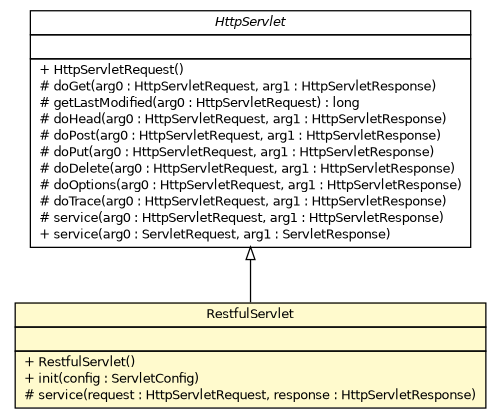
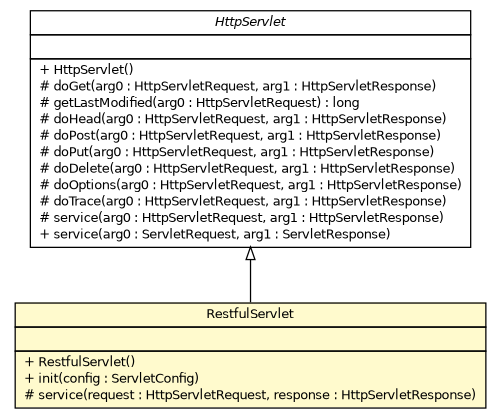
node "HttpServlet": text "+ HttpServletRequest()" -> "+ HttpServlet()"
